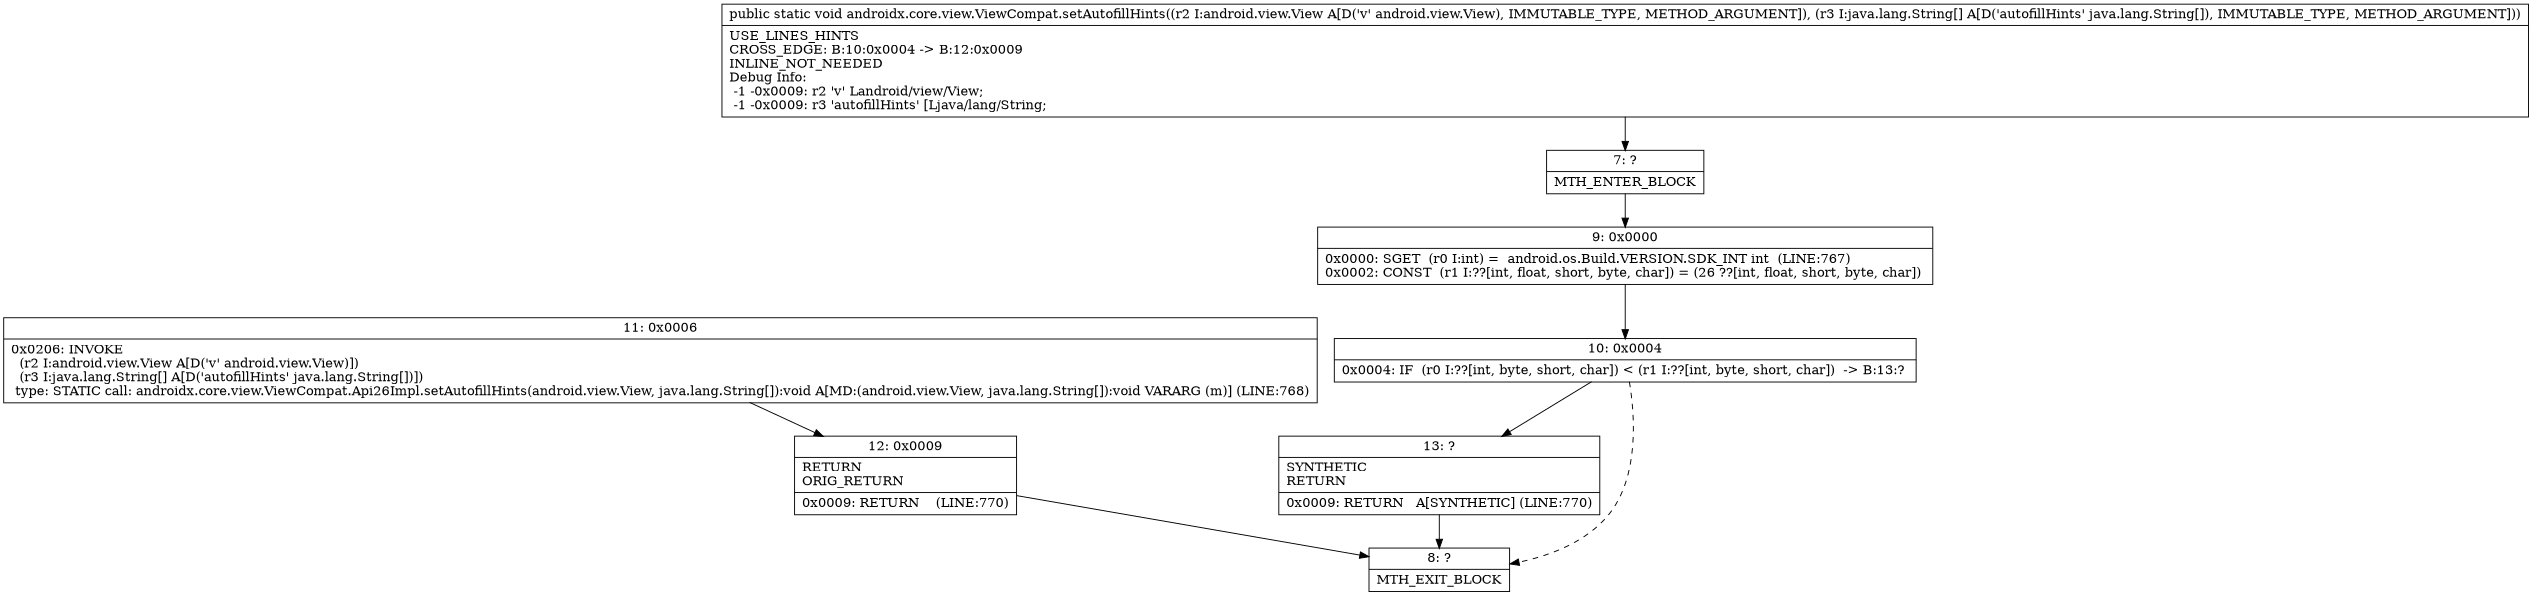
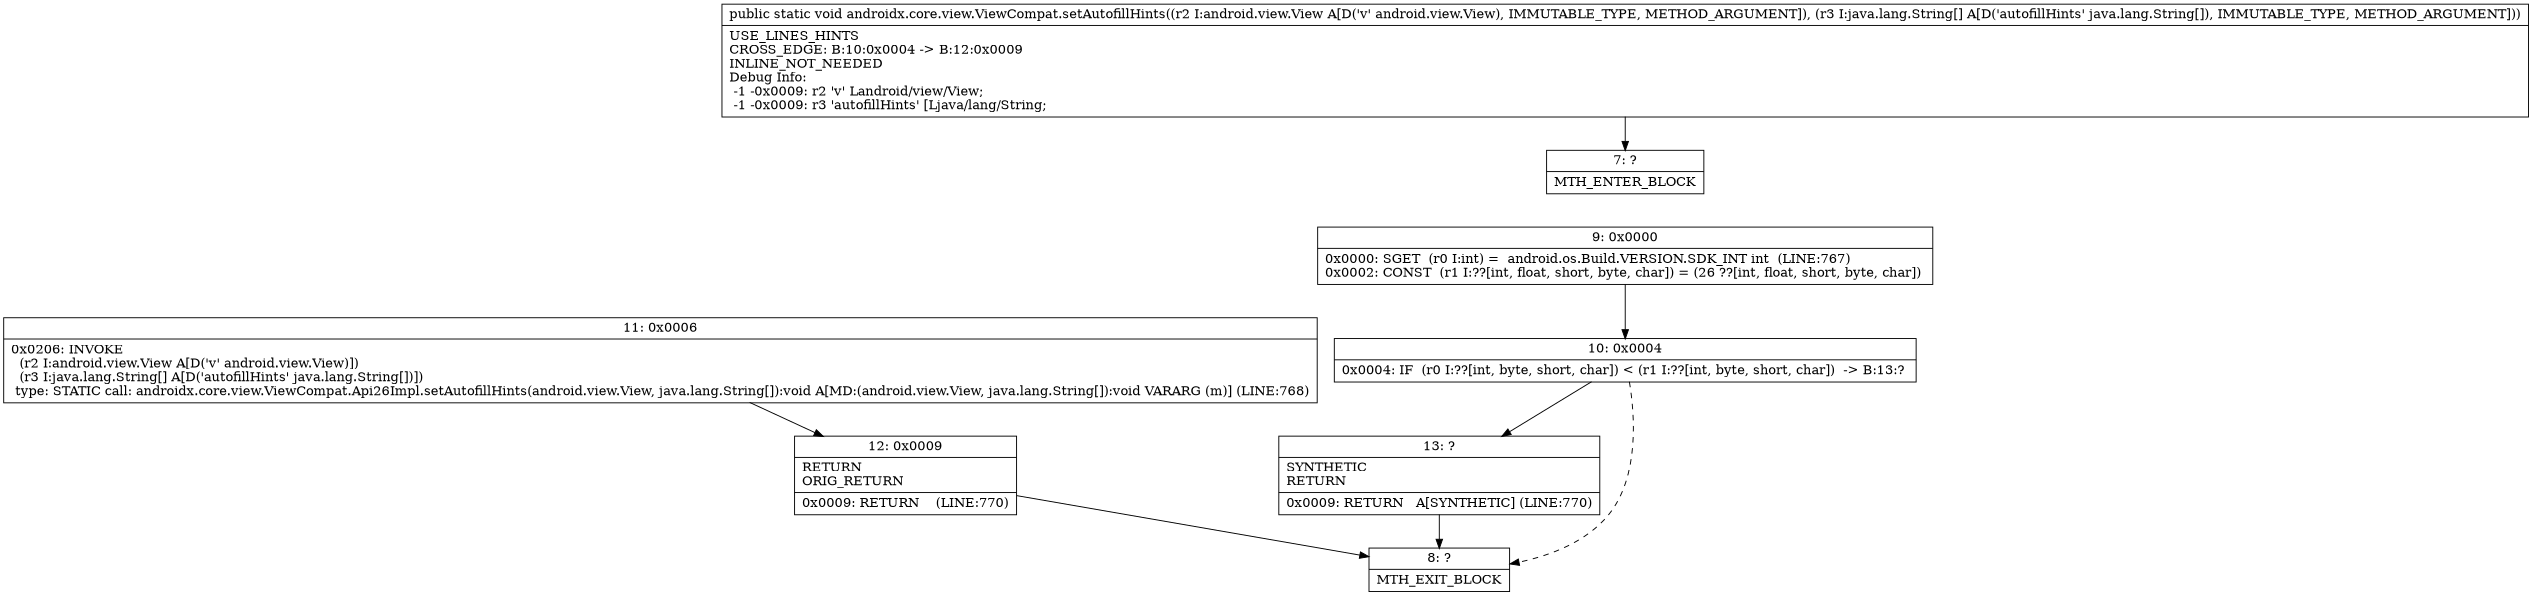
edge "7: ?" -> "9: 0x0000": removed
